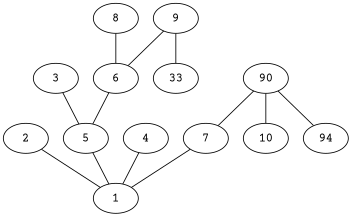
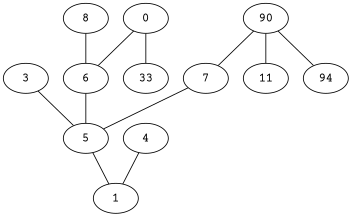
node "9": label "9" -> "0"
node "2": removed
node "10": label "10" -> "11"
edge "7" -- "1": now "7" -- "5"
